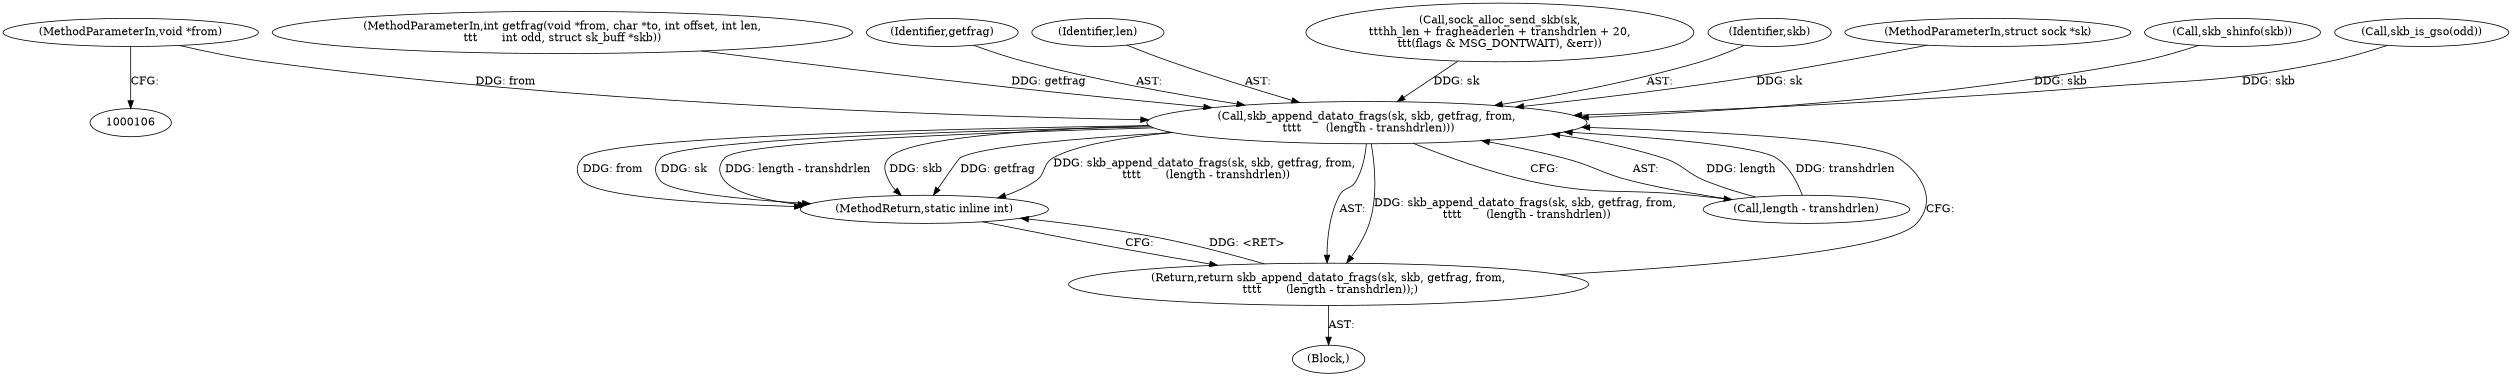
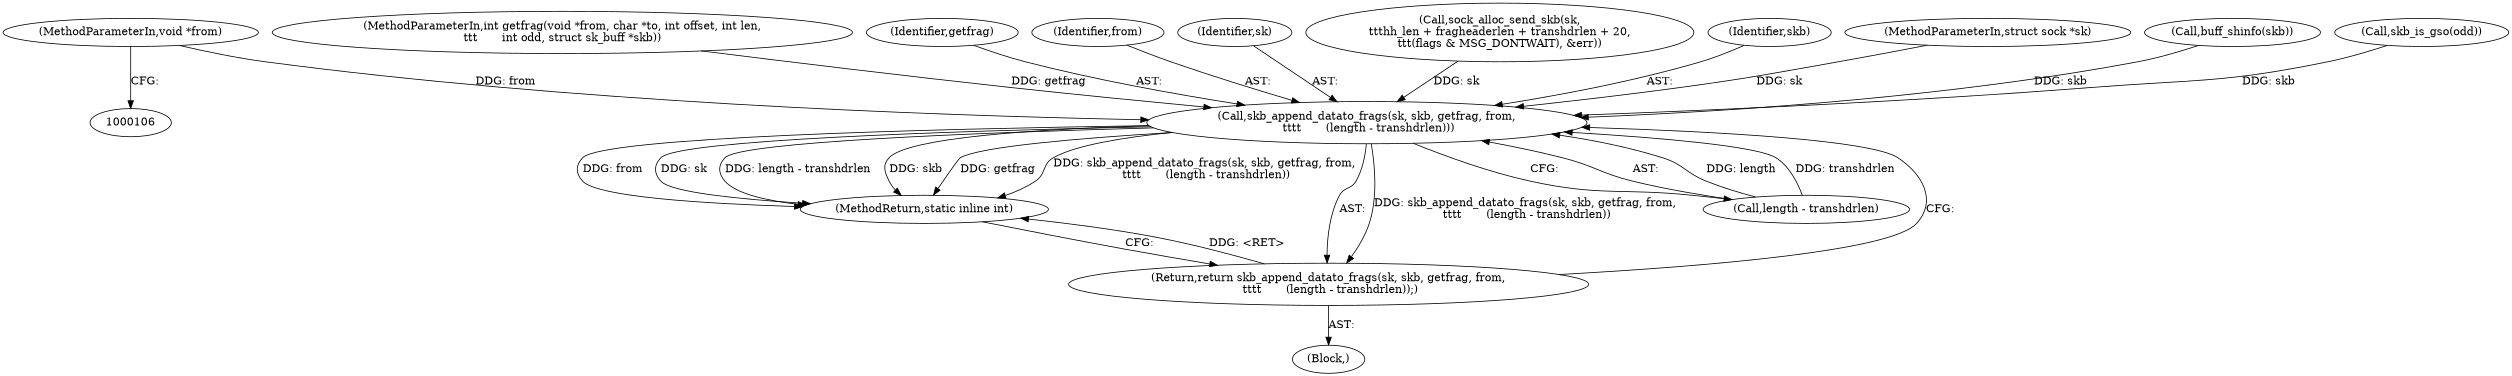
node "(Identifier,len)": label "(Identifier,len)" -> "(Identifier,from)"
node "(Identifier,sk)": added
node "(Call,skb_shinfo(skb))": label "(Call,skb_shinfo(skb))" -> "(Call,buff_shinfo(skb))"
